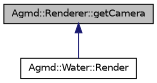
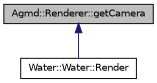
node "Agmd::Water::Render": label "Agmd::Water::Render" -> "Water::Water::Render"
